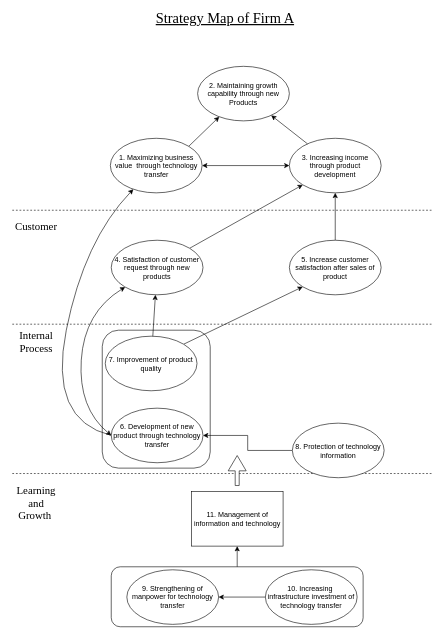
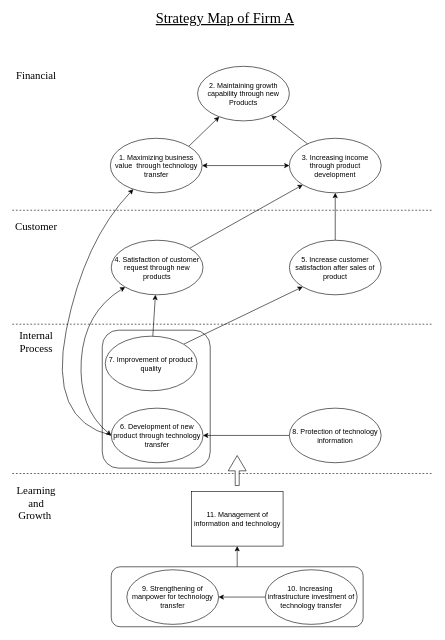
node "Financial": added
node "8. Protection of technology information": moved (338, 451) -> (335, 436)
